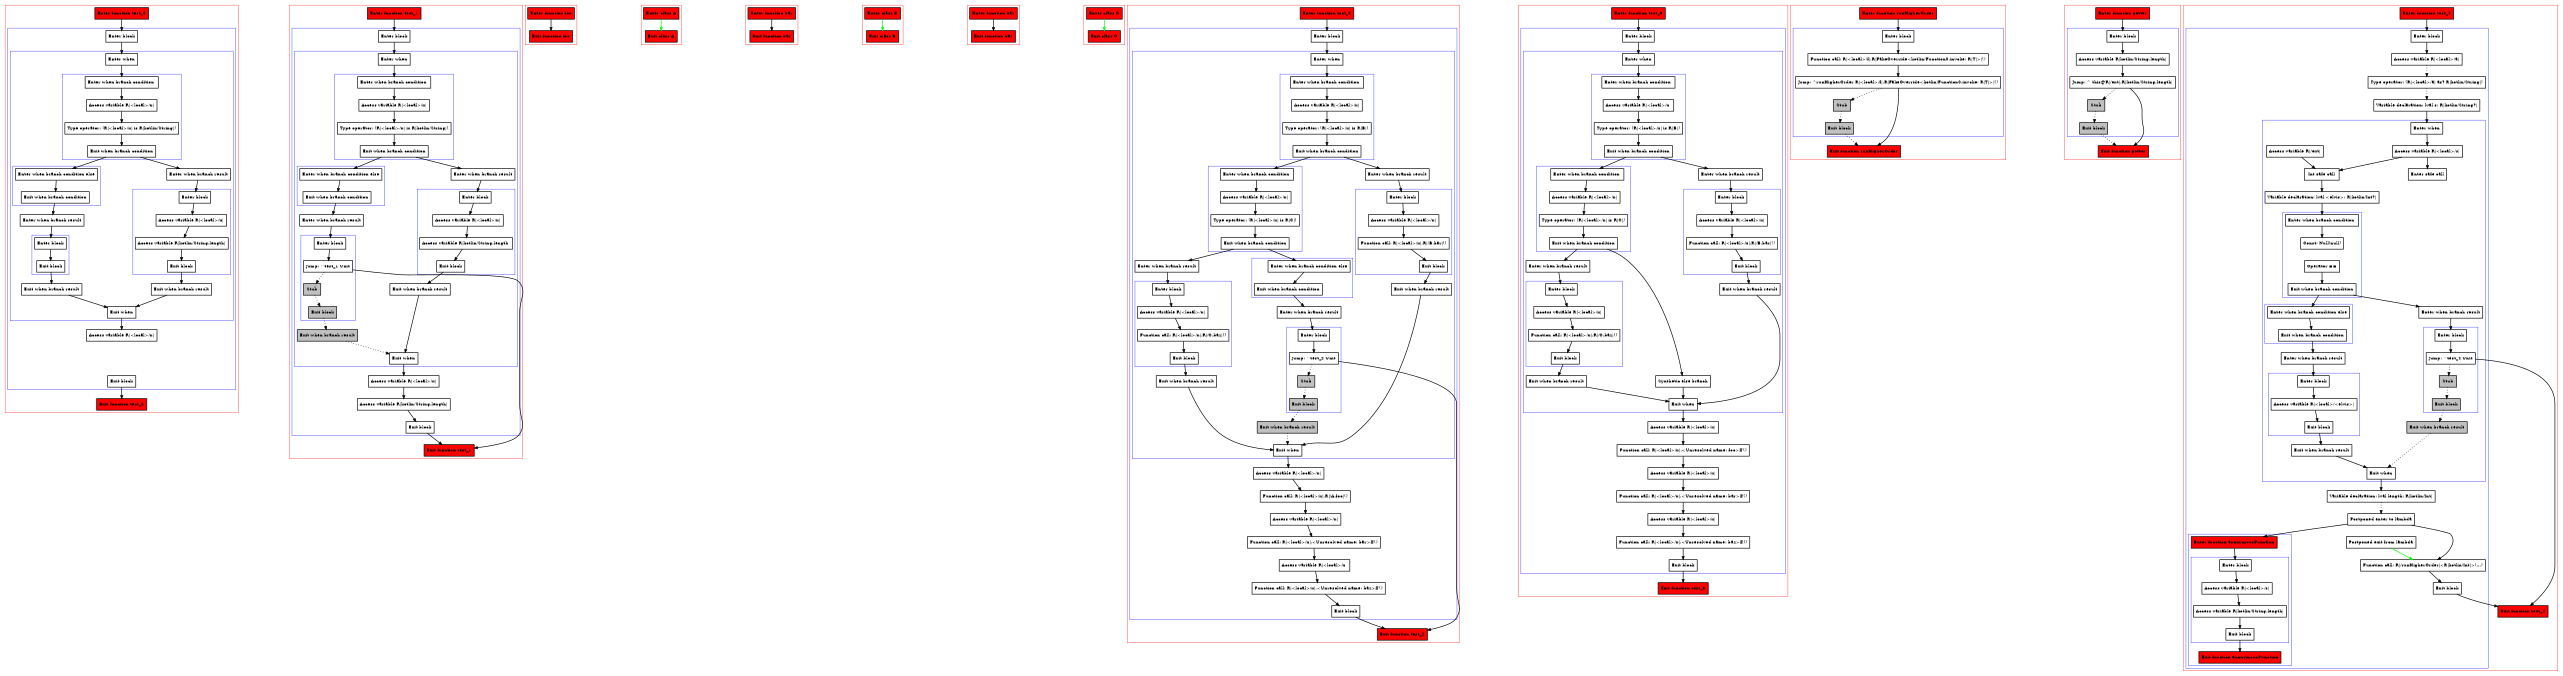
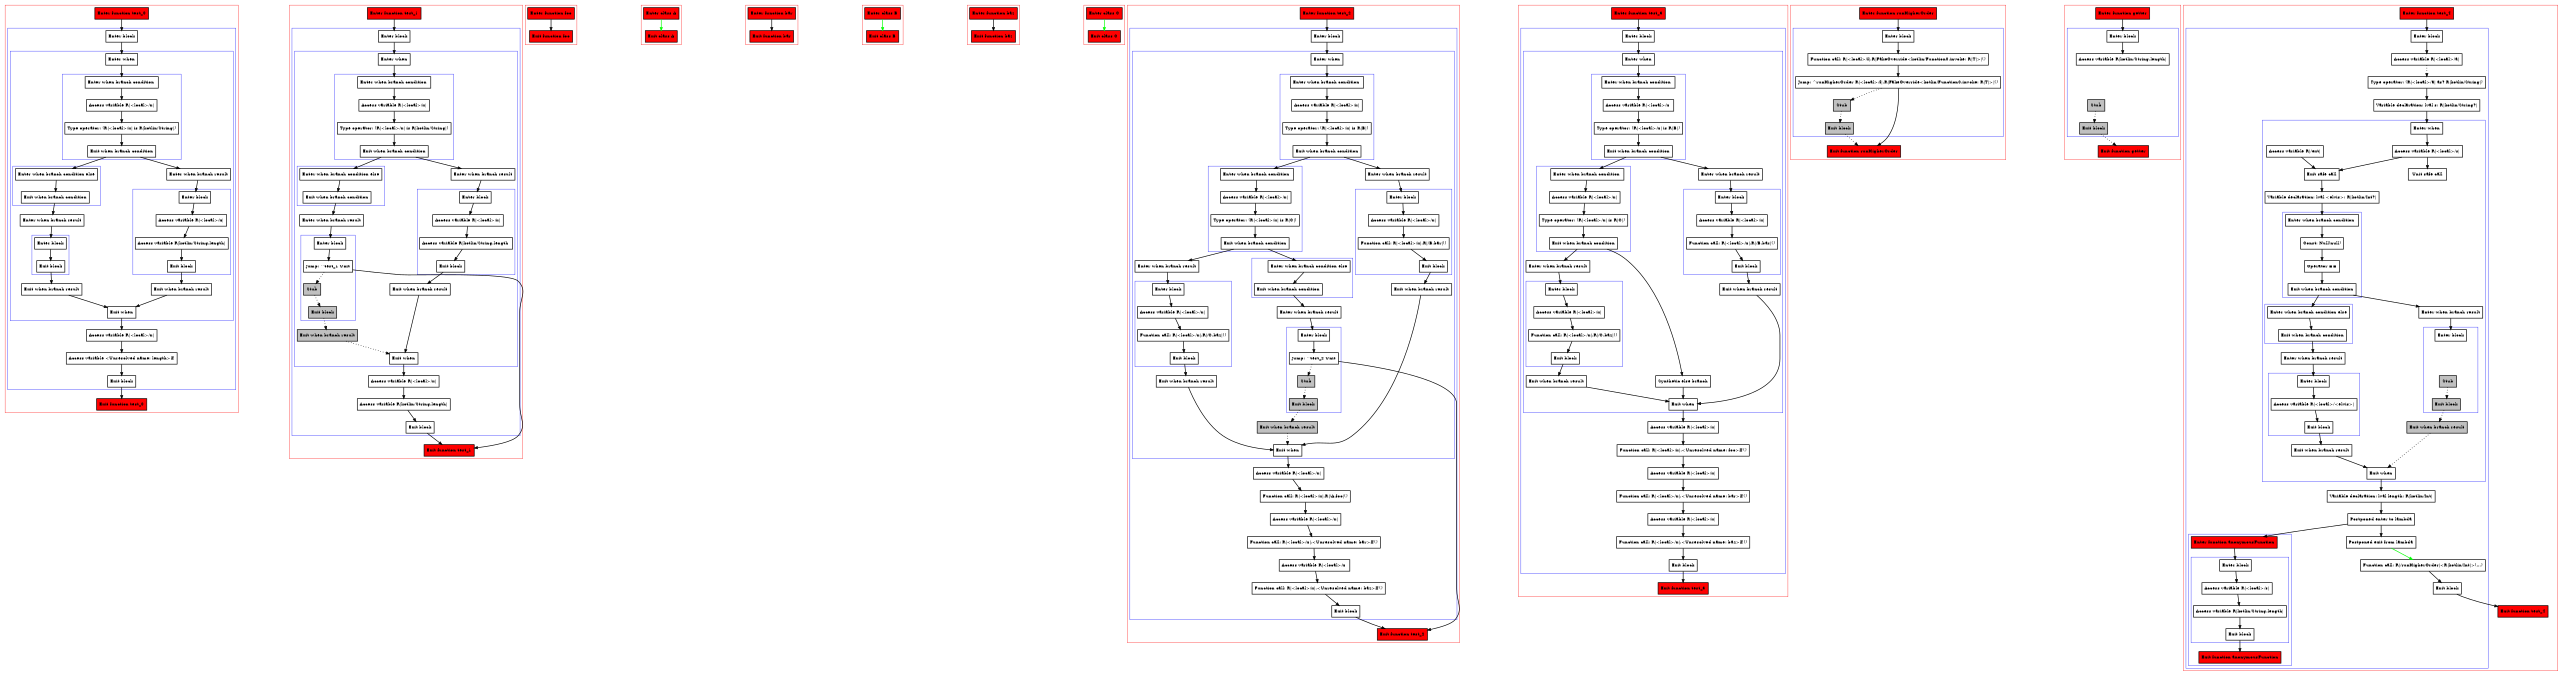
node "Jump: ^ this@R|/ext|.R|kotlin/String.length|": removed
edge "Type operator: (R|<local>/a| as? R|kotlin/String|)" -> "Variable declaration: lval s: R|kotlin/String?|": style dotted -> solid
node "Int safe call": label "Int safe call" -> "Exit safe call"
node "Enter safe call": label "Enter safe call" -> "Unit safe call"
edge "Const: Null(null)" -> "Operator ==": added
node "Access variable <Unresolved name: length>#": added
node "Jump: ^test_4 Unit": removed
edge "Variable declaration: lval length: R|kotlin/Int|" -> "Postponed enter to lambda": style dotted -> solid
edge "Postponed enter to lambda" -> "Function call: R|/runHigherOrder|<R|kotlin/Int|>(...)": now "Postponed enter to lambda" -> "Postponed exit from lambda"
